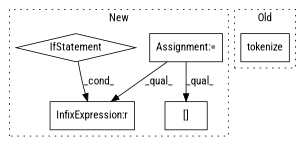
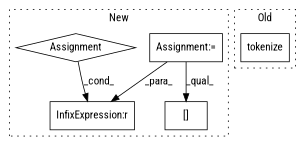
node "IfStatement": label "IfStatement" -> "Assignment"
edge "Assignment:=" -> "InfixExpression:r": label "_qual_" -> "_para_"
